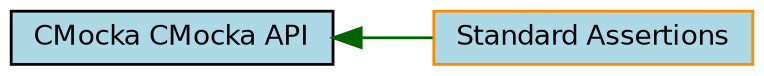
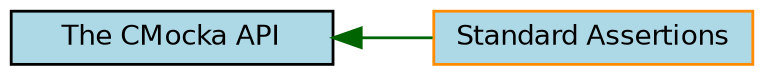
node "CMocka CMocka API": label "CMocka CMocka API" -> "The CMocka API"
